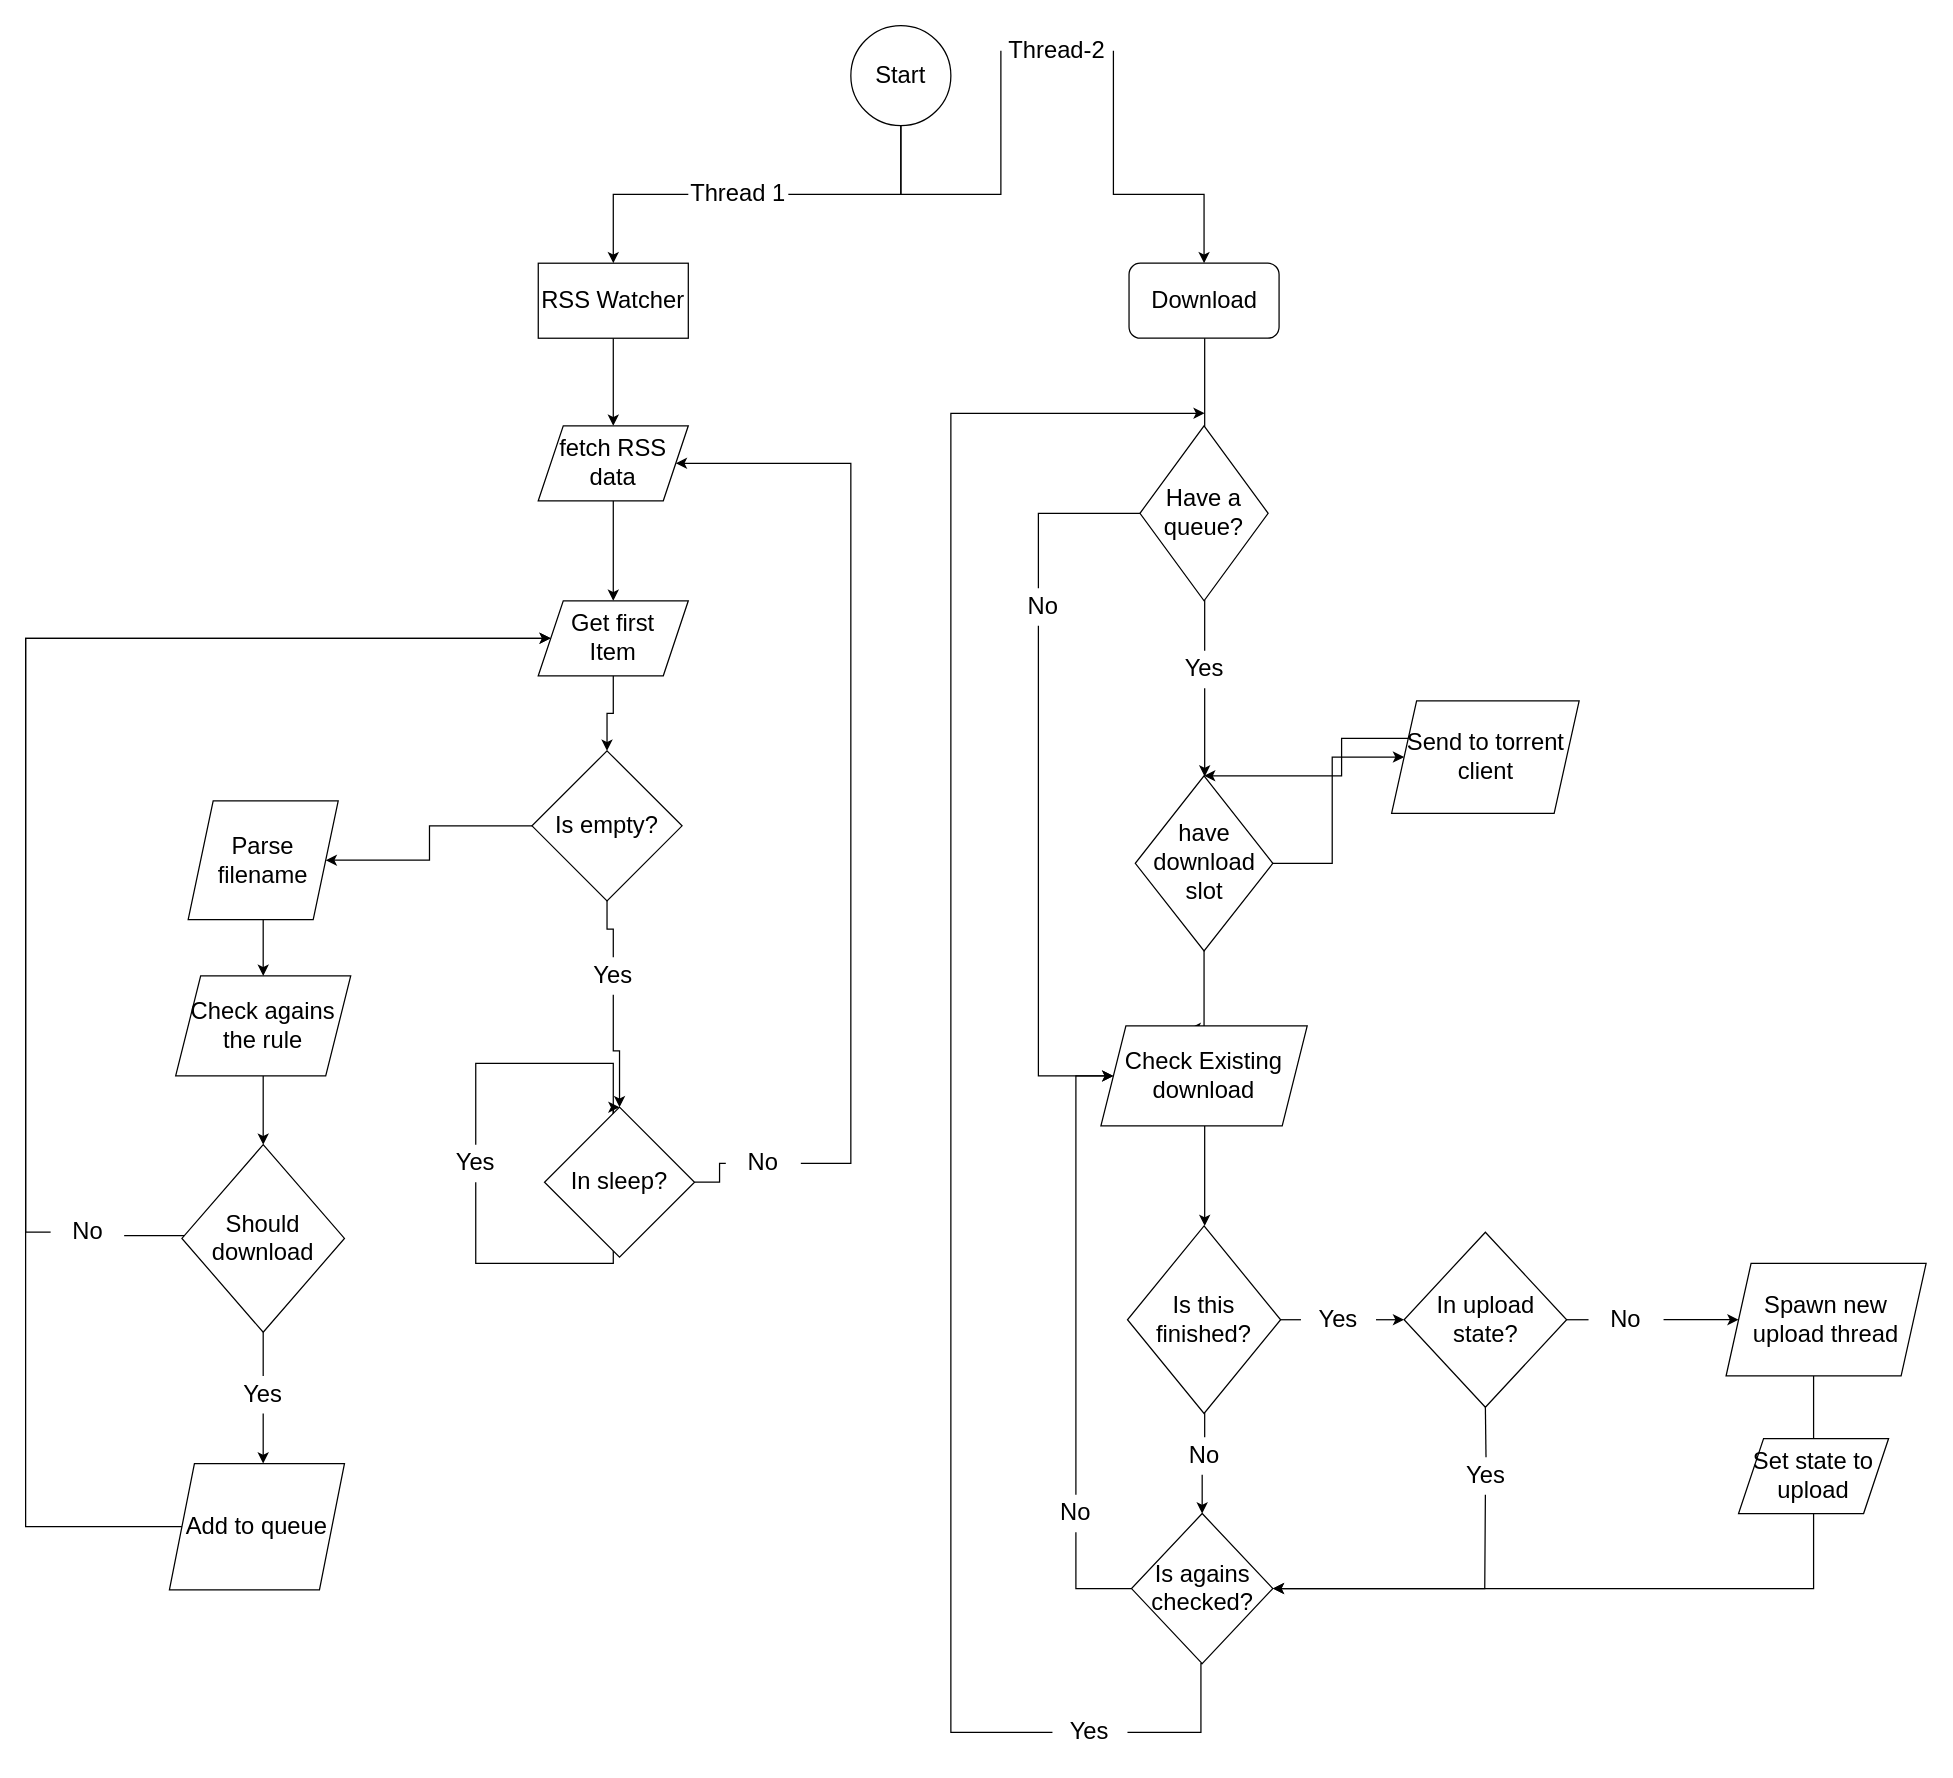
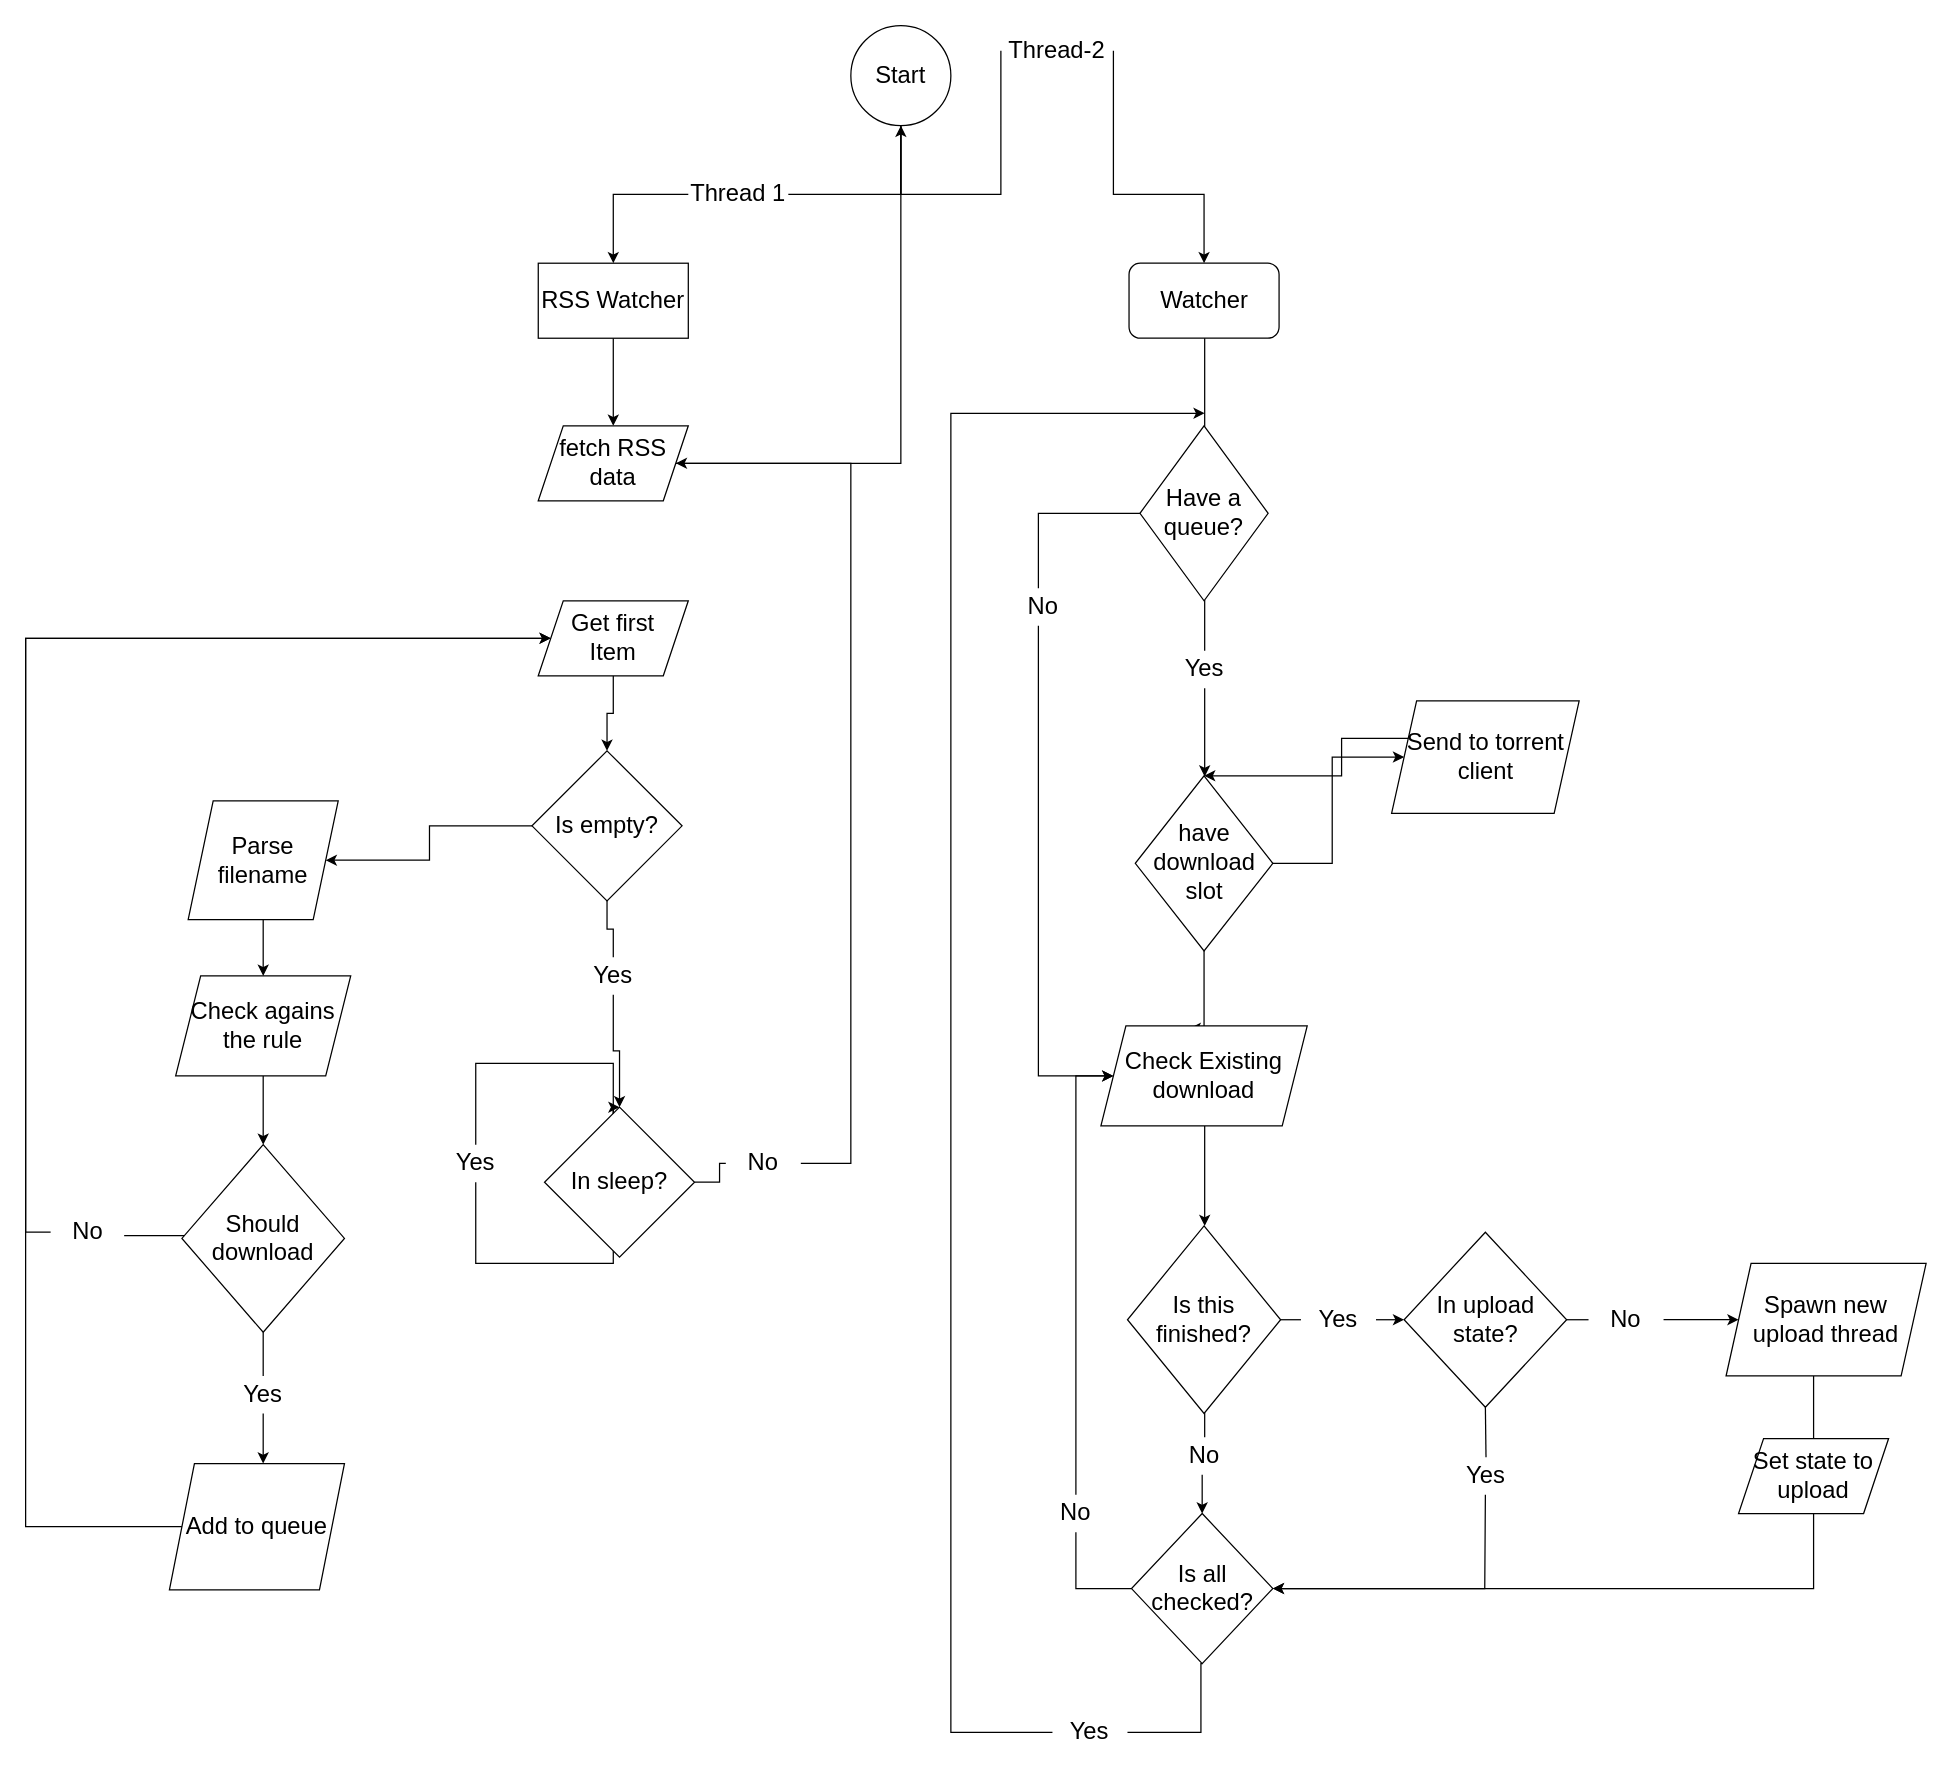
node "Download": label "Download" -> "Watcher"
edge "fetch RSS data" -> "Get first Item": now "fetch RSS data" -> "Start"
node "Is agains checked?": label "Is agains checked?" -> "Is all checked?"
